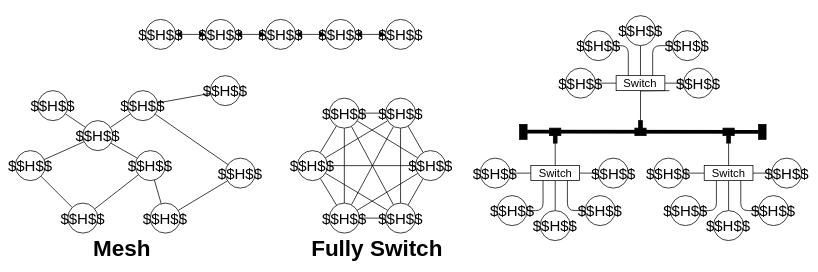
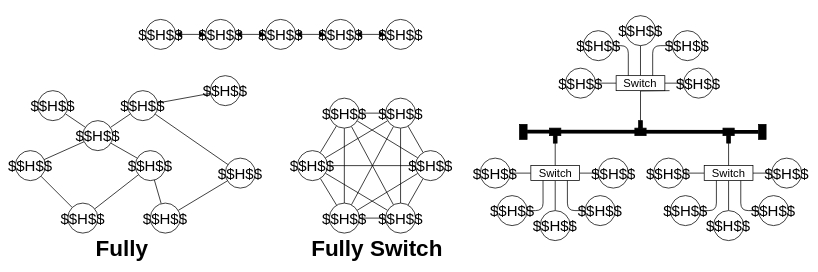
node "Mesh": label "Mesh" -> "Fully"
